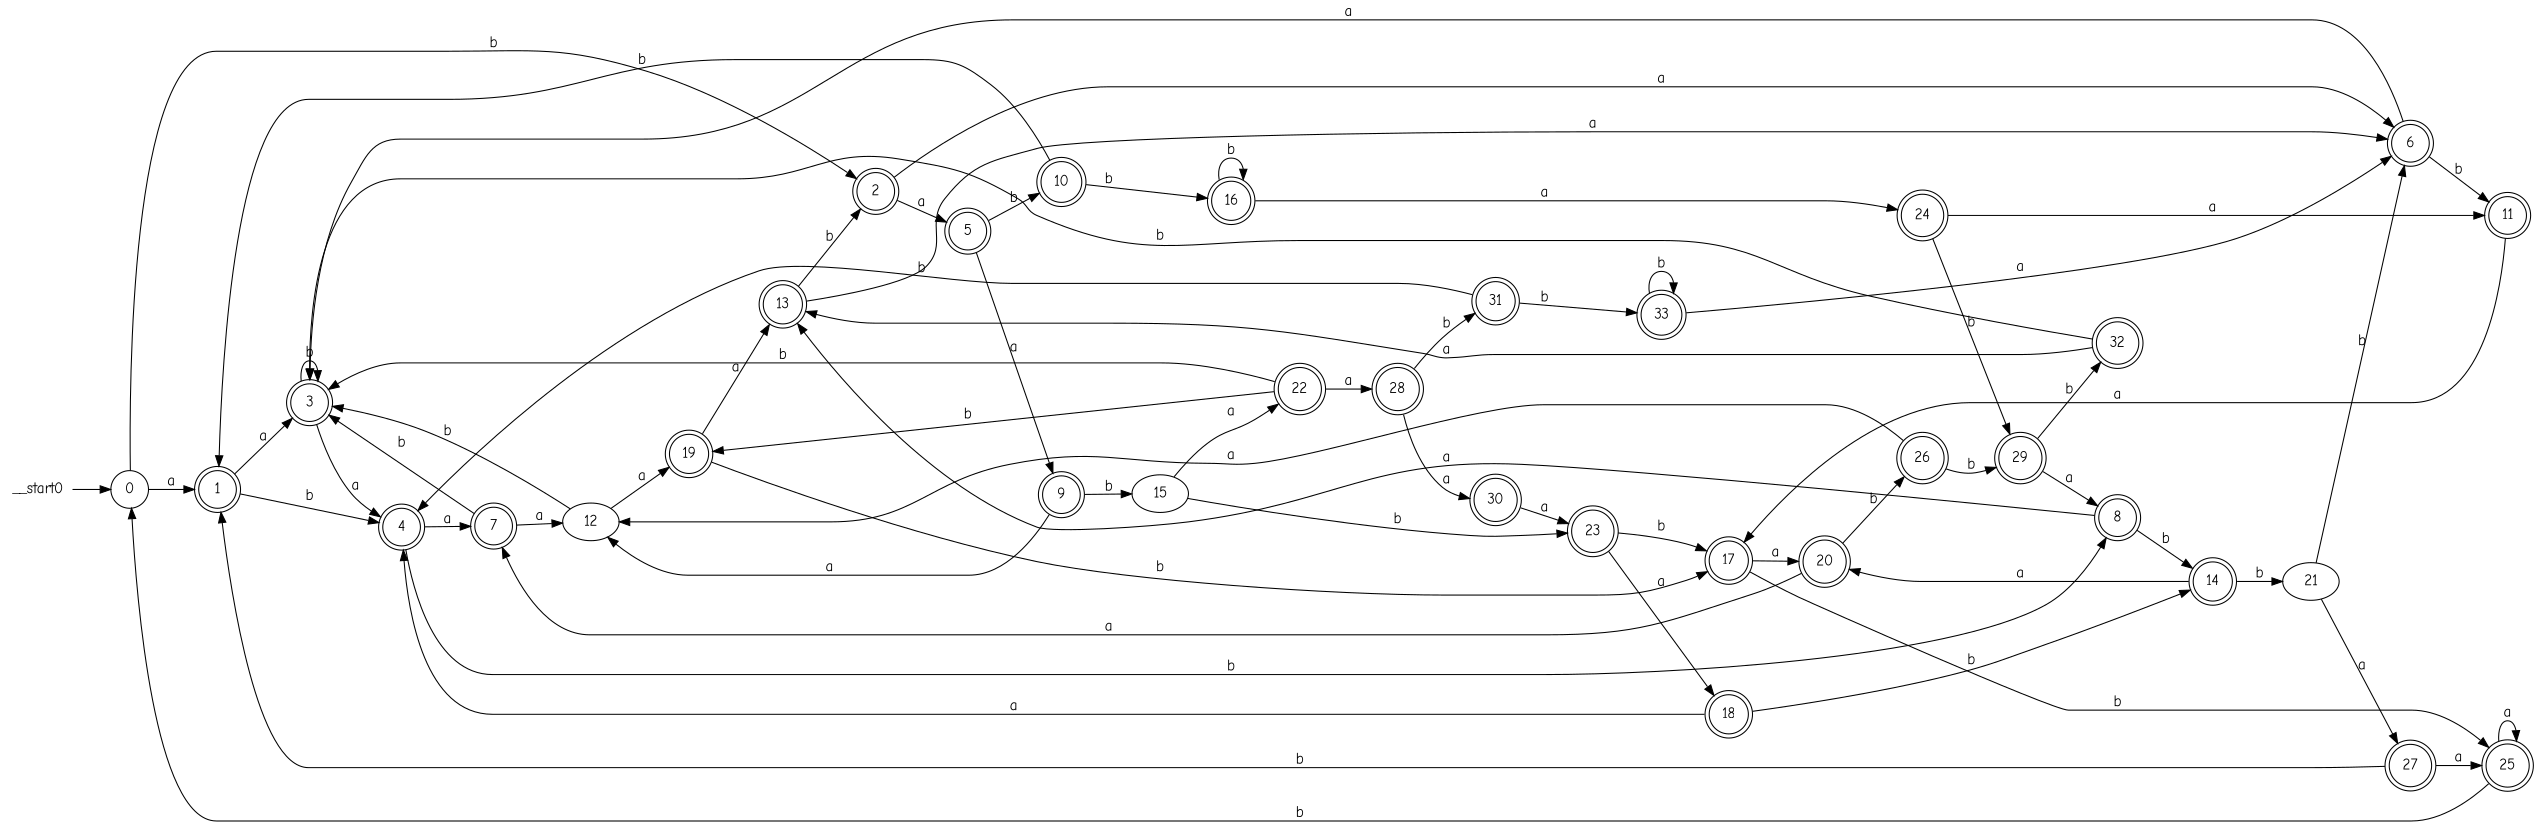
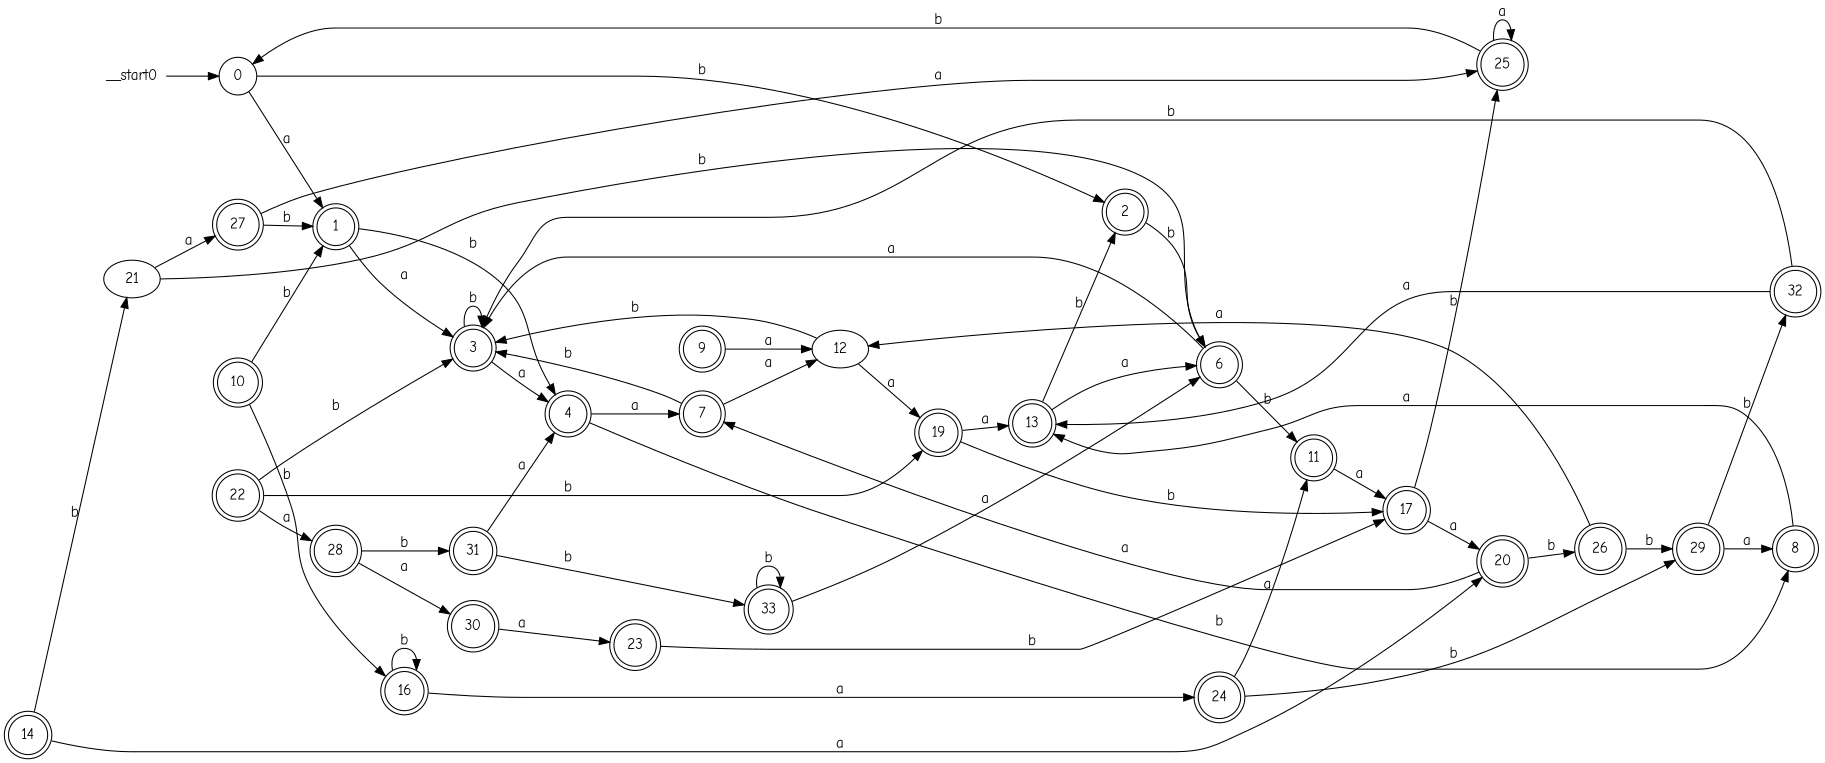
edge "2" -> "6": label "a" -> "b"
node "5": removed
edge "31" -> "4": label "b" -> "a"
node "15": removed
edge "8" -> "14": removed, label "b"
node "18": removed
